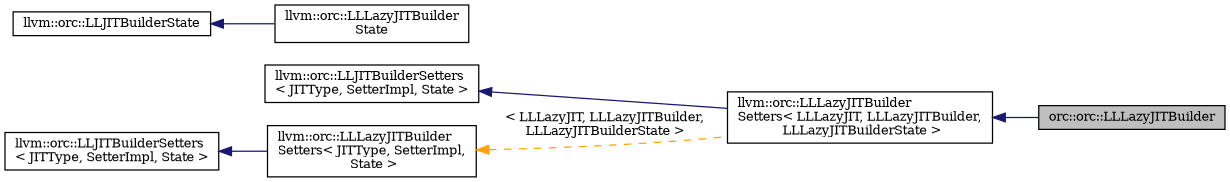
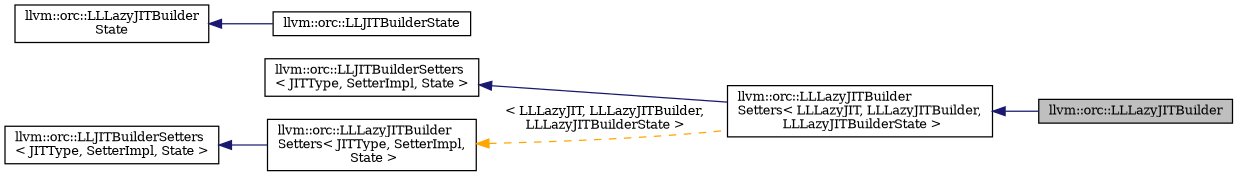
edge "llvm::orc::LLLazyJITBuilder State" -> "llvm::orc::LLJITBuilderState": reversed
node "orc::orc::LLLazyJITBuilder": label "orc::orc::LLLazyJITBuilder" -> "llvm::orc::LLLazyJITBuilder"
